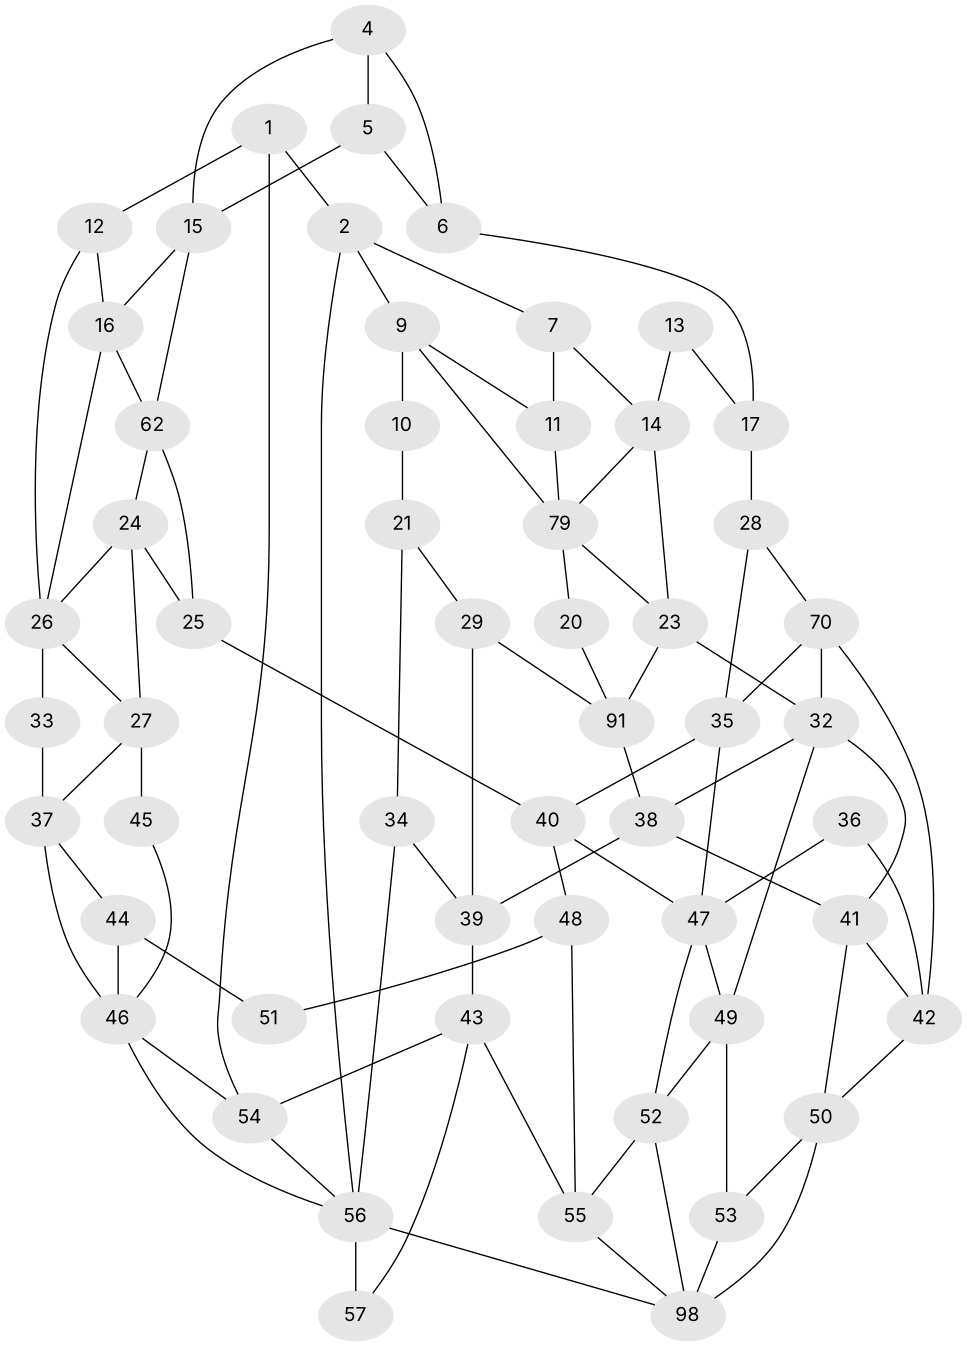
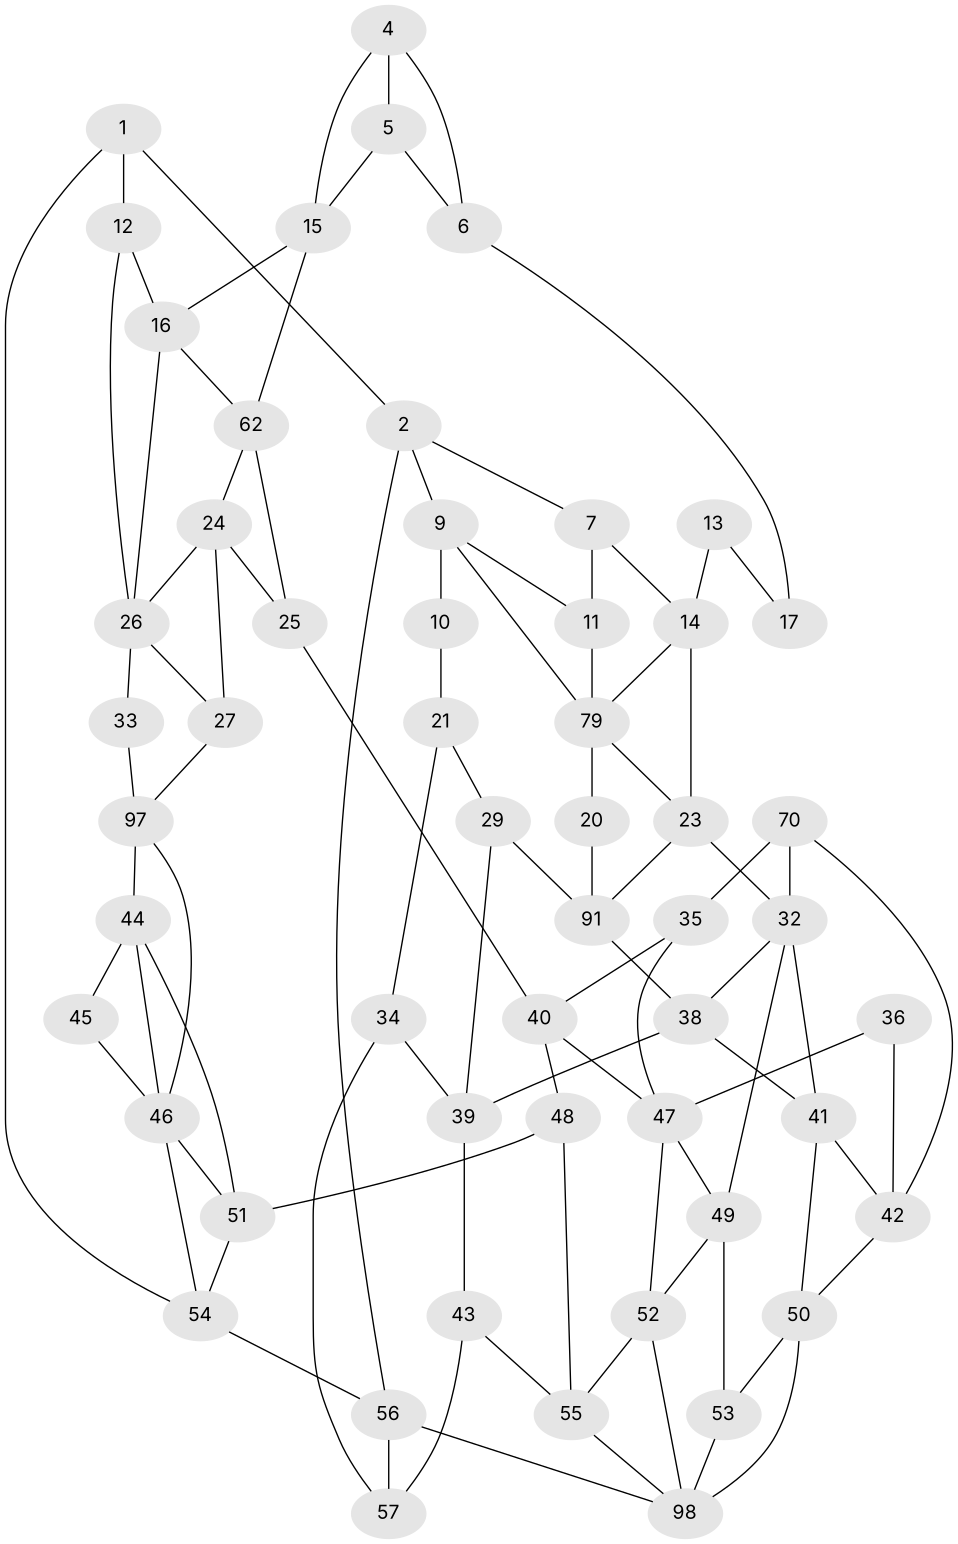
node "28": removed
edge "27" -- "45": now "44" -- "45"
node "37": label "37" -> "97"
edge "34" -- "56": now "34" -- "57"
edge "43" -- "54": now "51" -- "54"
edge "46" -- "56": now "46" -- "51"
